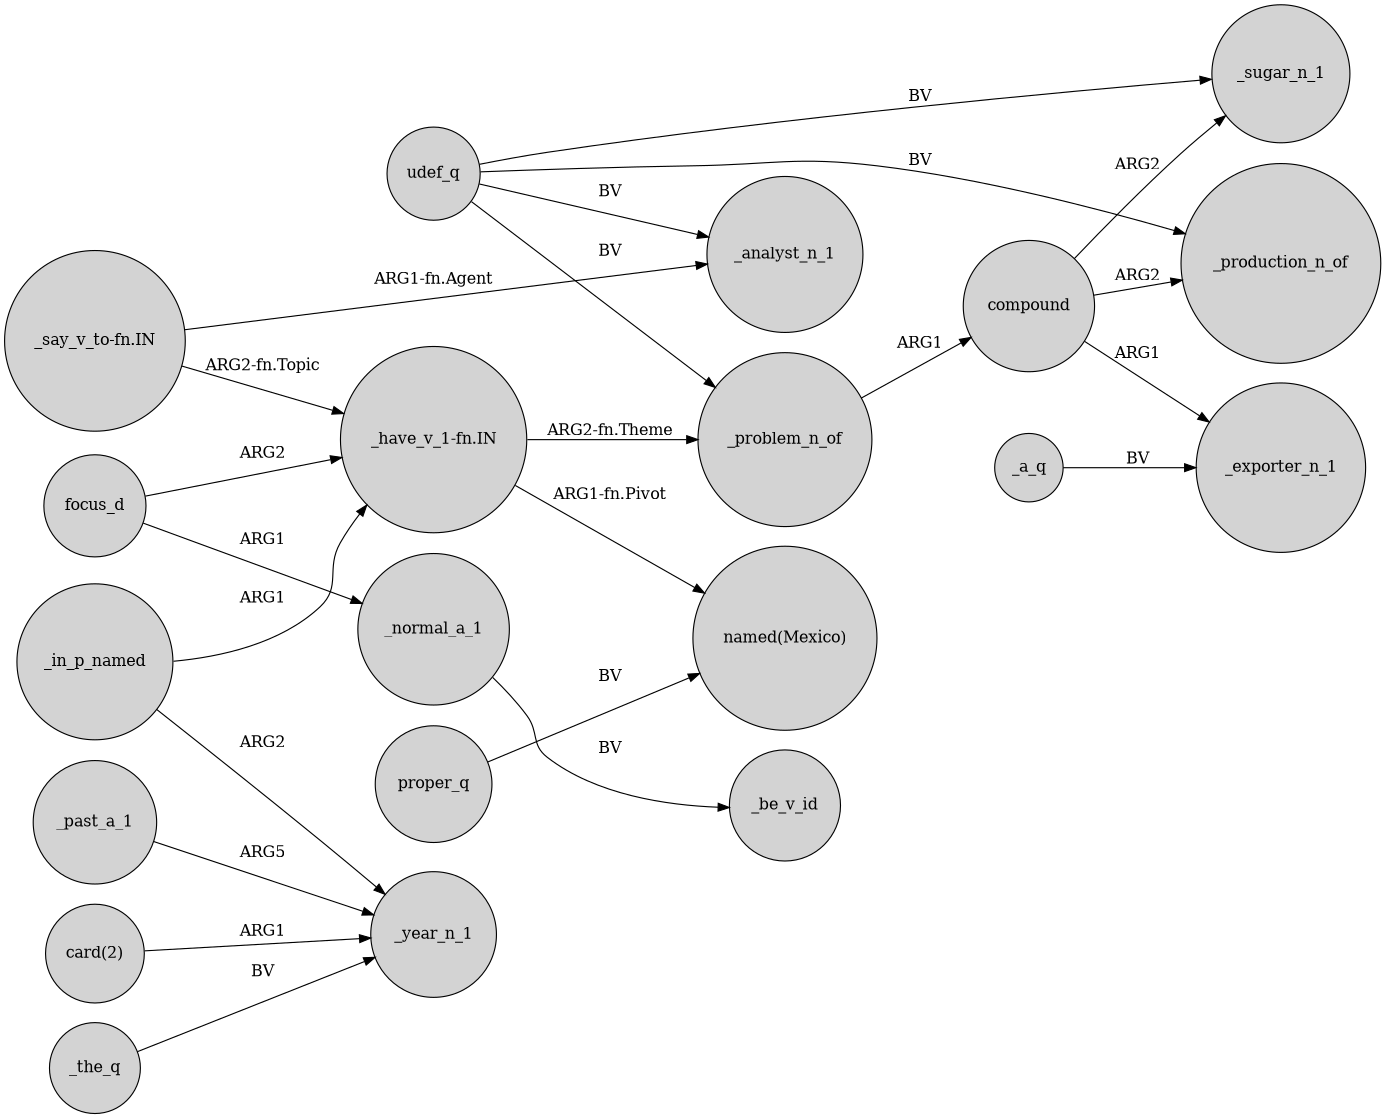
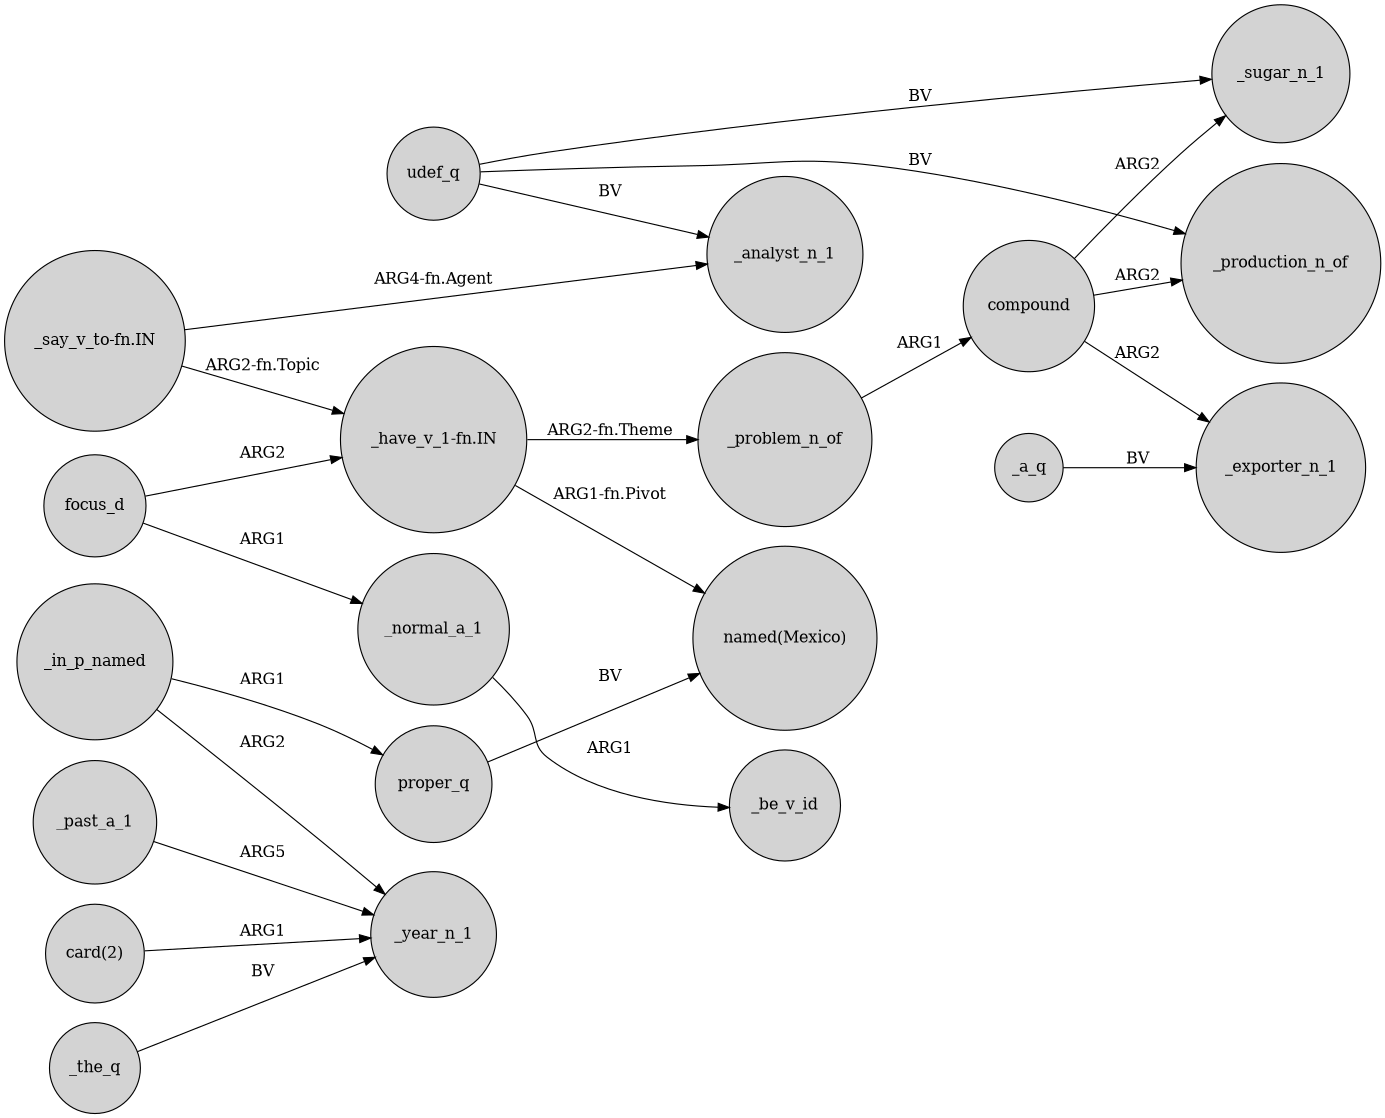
edge "_say_v_to-fn.IN" -> "_analyst_n_1": label "ARG1-fn.Agent" -> "ARG4-fn.Agent"
edge "udef_q" -> "_problem_n_of": removed, label "BV"
edge "compound" -> "_exporter_n_1": label "ARG1" -> "ARG2"
edge "_in_p_named" -> "_have_v_1-fn.IN": now "_in_p_named" -> "proper_q"
edge "_normal_a_1" -> "_be_v_id": label "BV" -> "ARG1"
